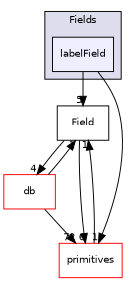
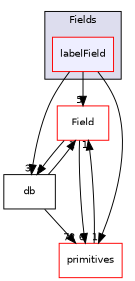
node "labelField": color black -> red
edge "labelField" -> "db": added
node "Field": color black -> red
node "db": color red -> black
